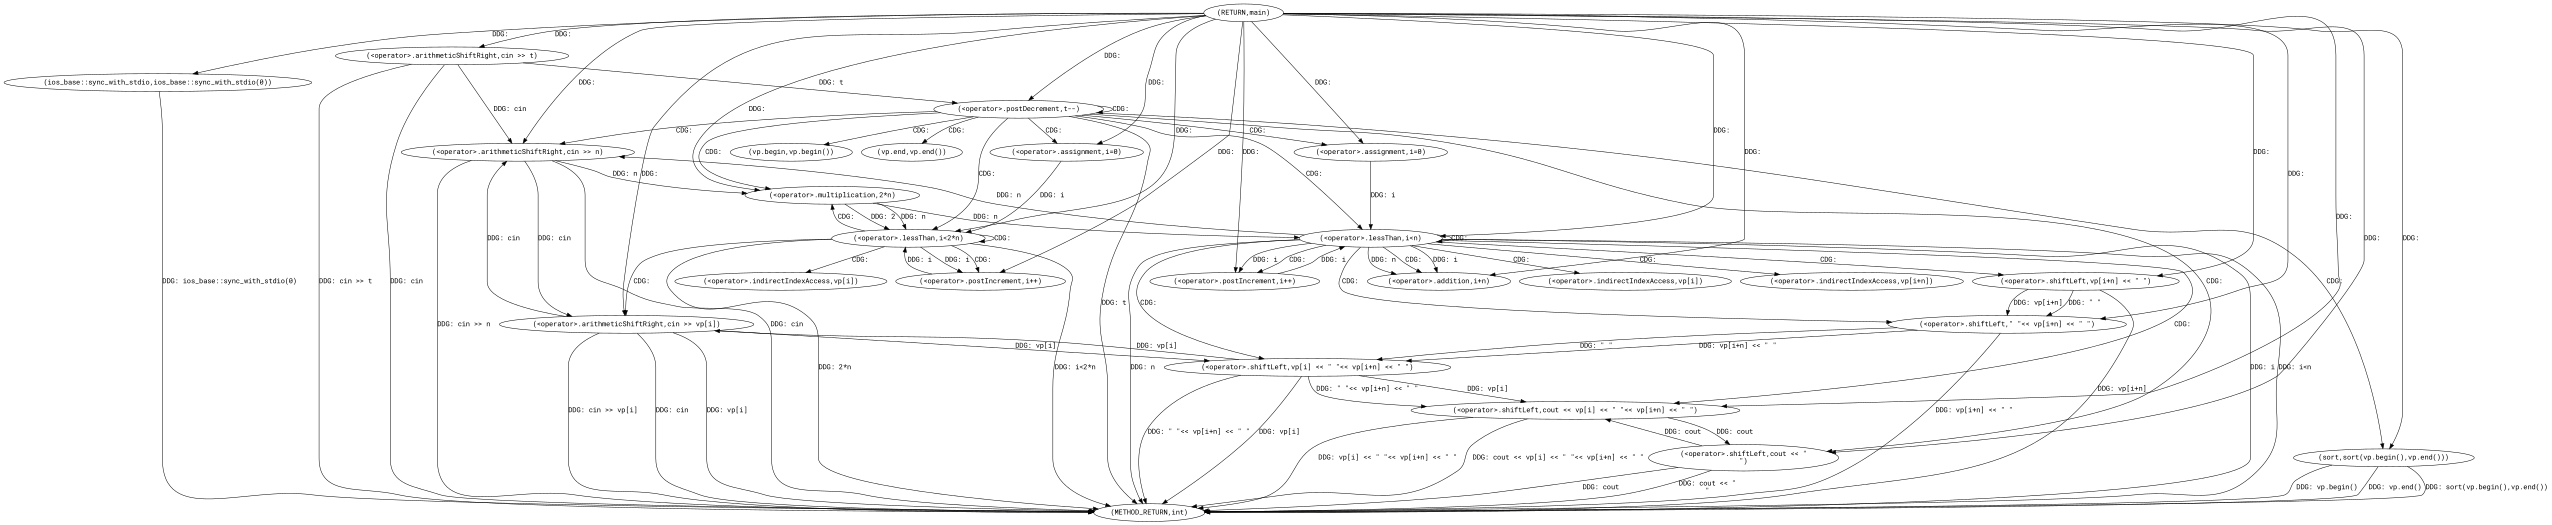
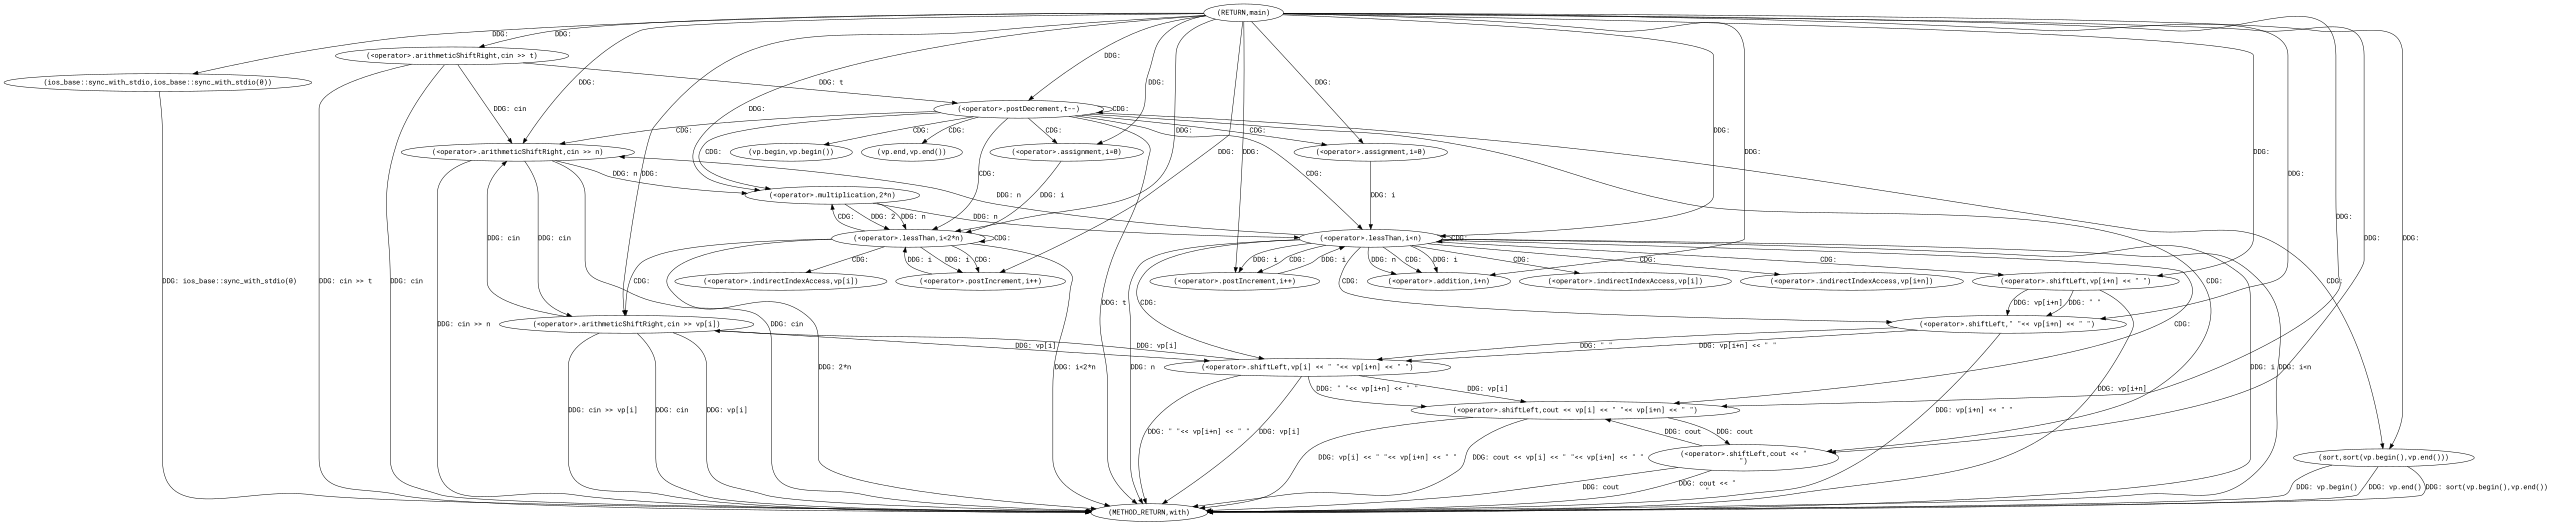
node "(METHOD_RETURN,int)": label "(METHOD_RETURN,int)" -> "(METHOD_RETURN,with)"
